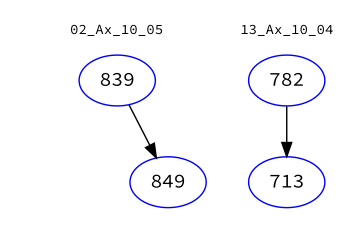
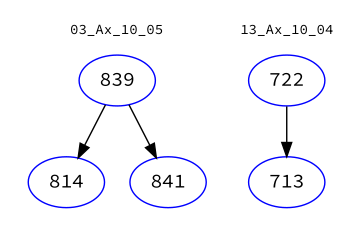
cluster "02_Ax_10_05": label "02_Ax_10_05" -> "03_Ax_10_05"
node "782": label "782" -> "722"
node "814": added
node "849": label "849" -> "841"
